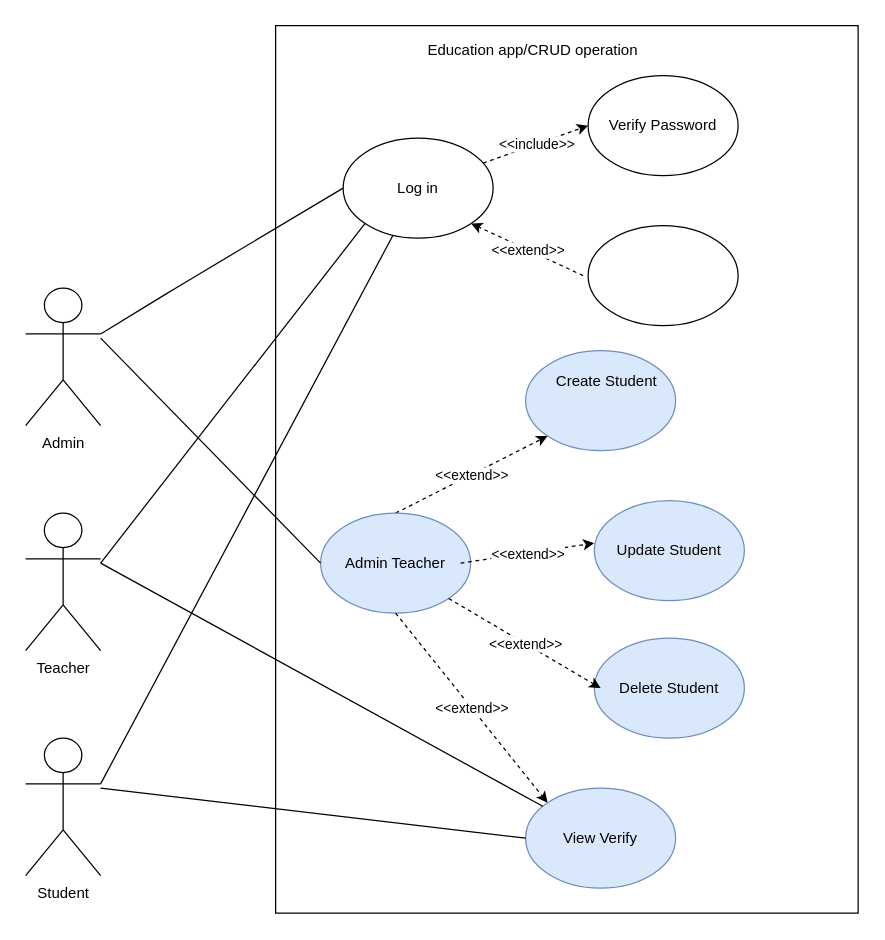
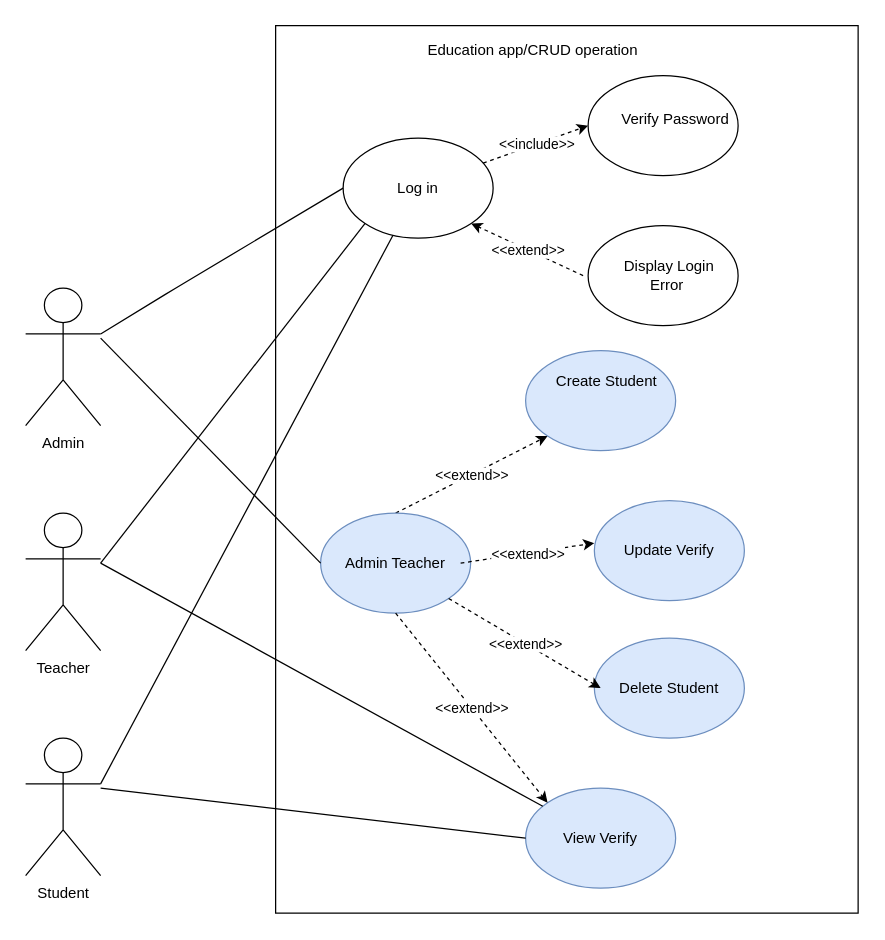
node "Verify Password": moved (663, 126) -> (676, 119)
node "Display Login Error": added
node "Update Student": label "Update Student" -> "Update Verify"
